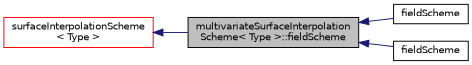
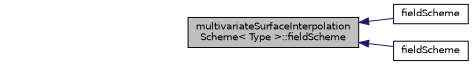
node "surfaceInterpolationScheme < Type >": removed
